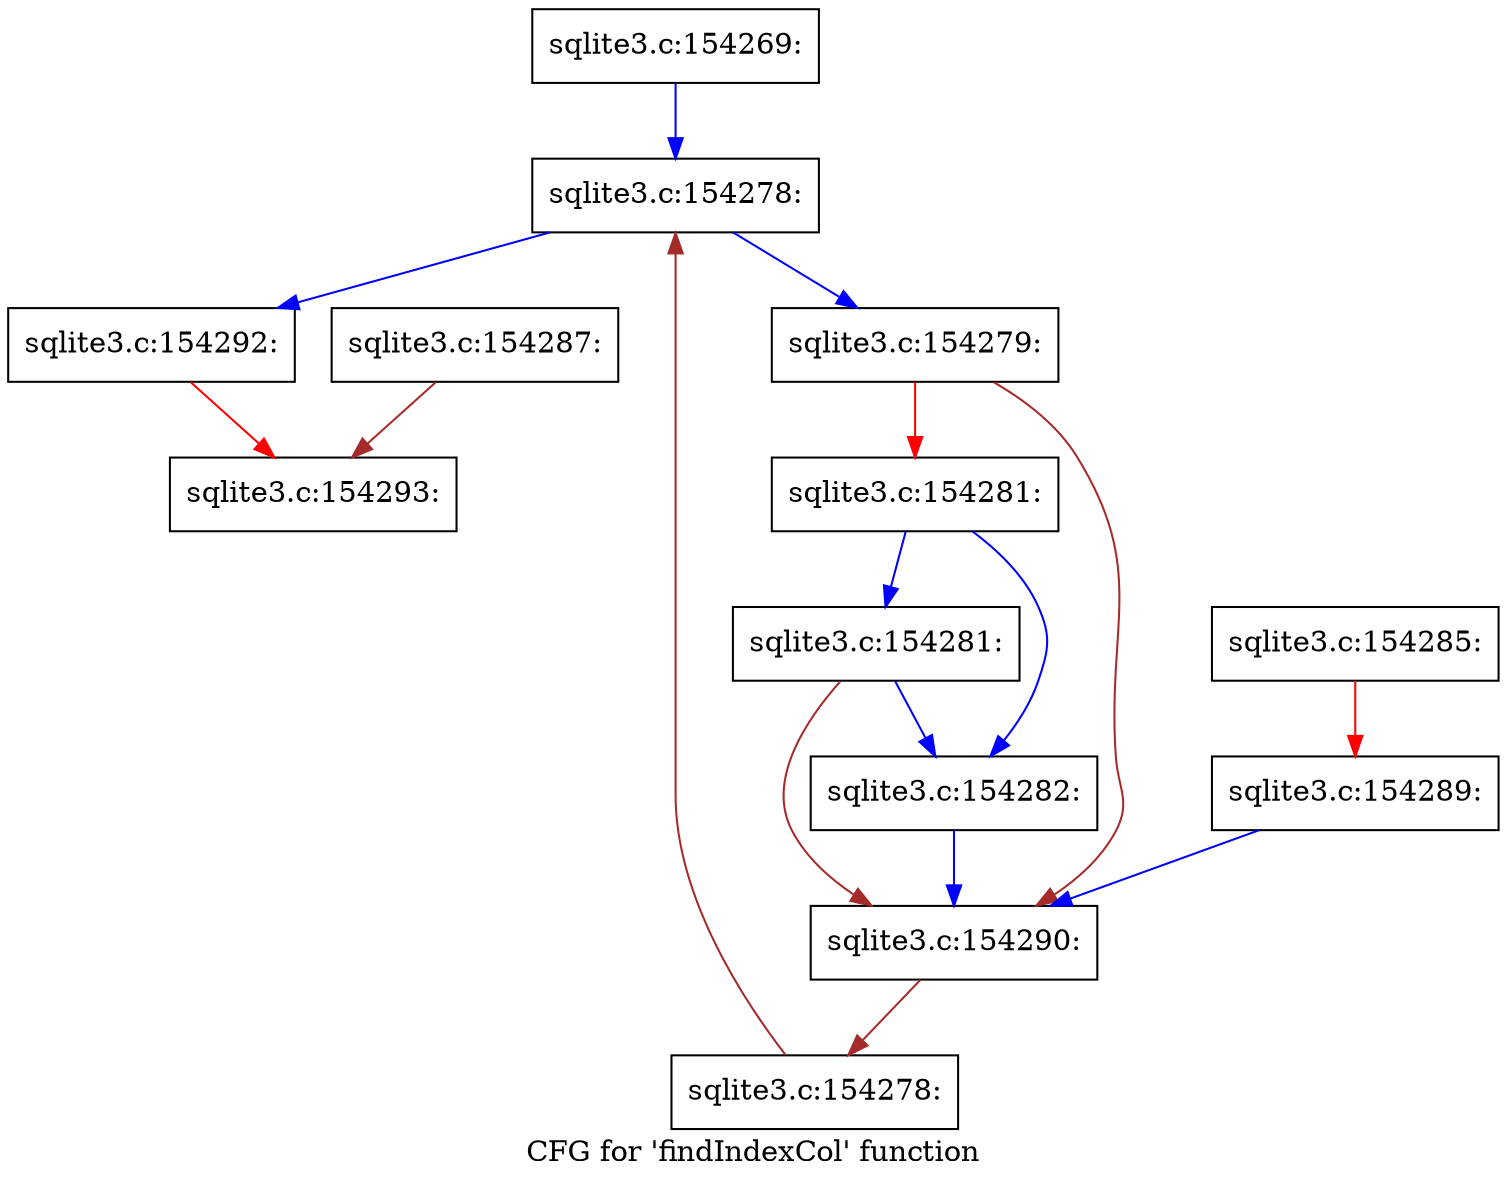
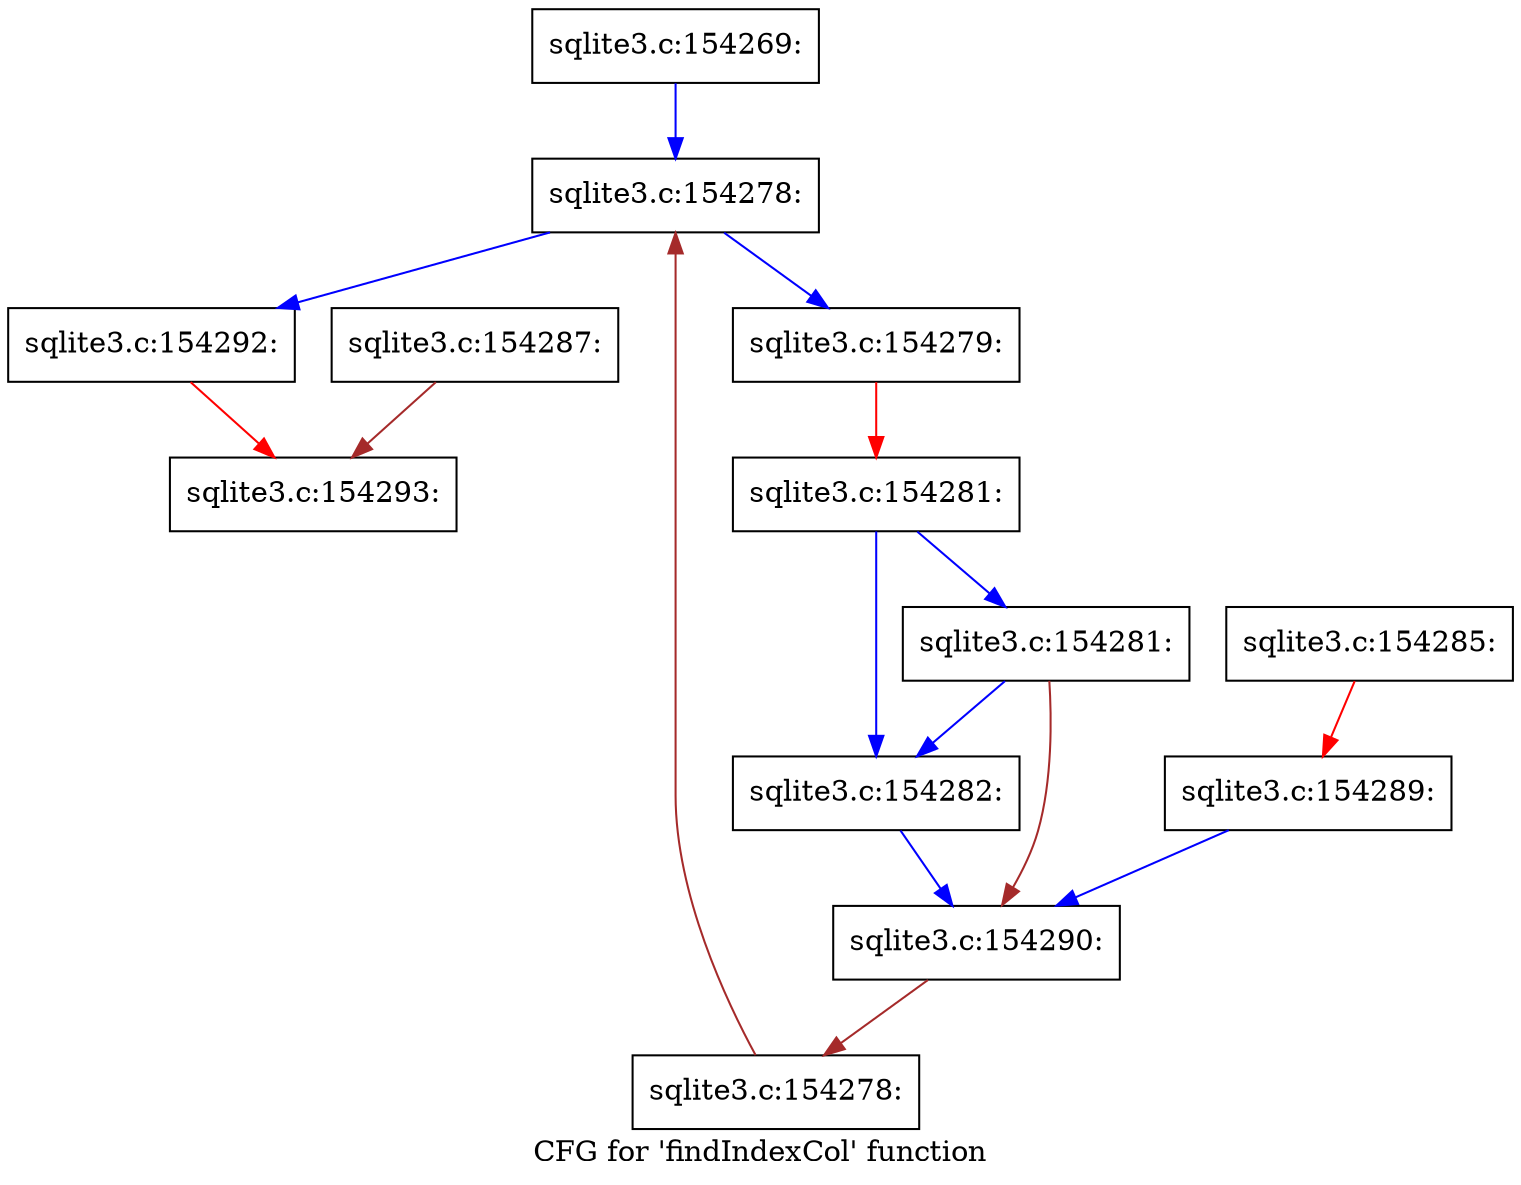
edge "sqlite3.c:154279:" -> "sqlite3.c:154290:": removed
